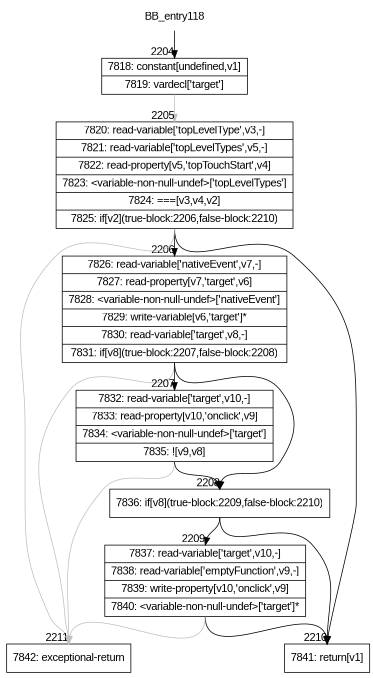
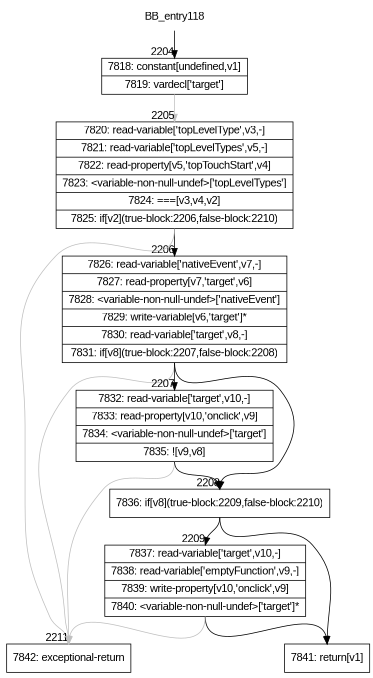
edge "7820: read-variable['topLevelType',v3,-]" -> "7841: return[v1]": removed
